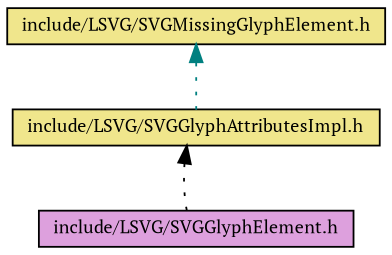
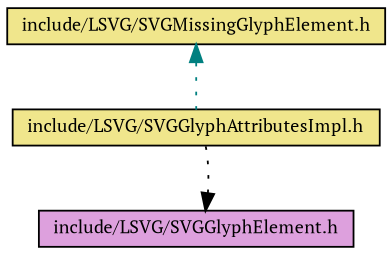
edge "include/LSVG/SVGGlyphElement.h" -> "include/LSVG/SVGGlyphAttributesImpl.h": reversed
